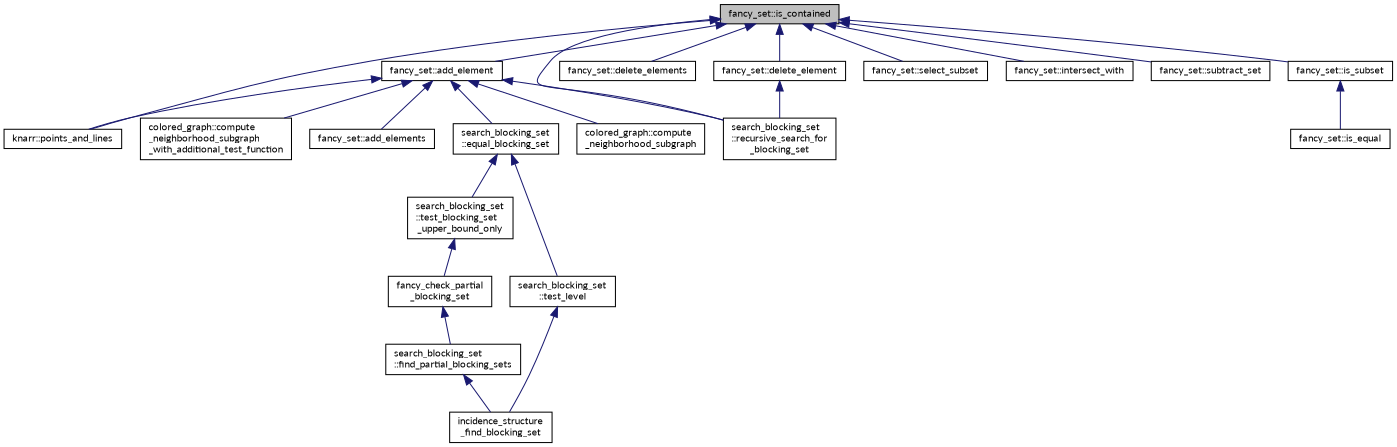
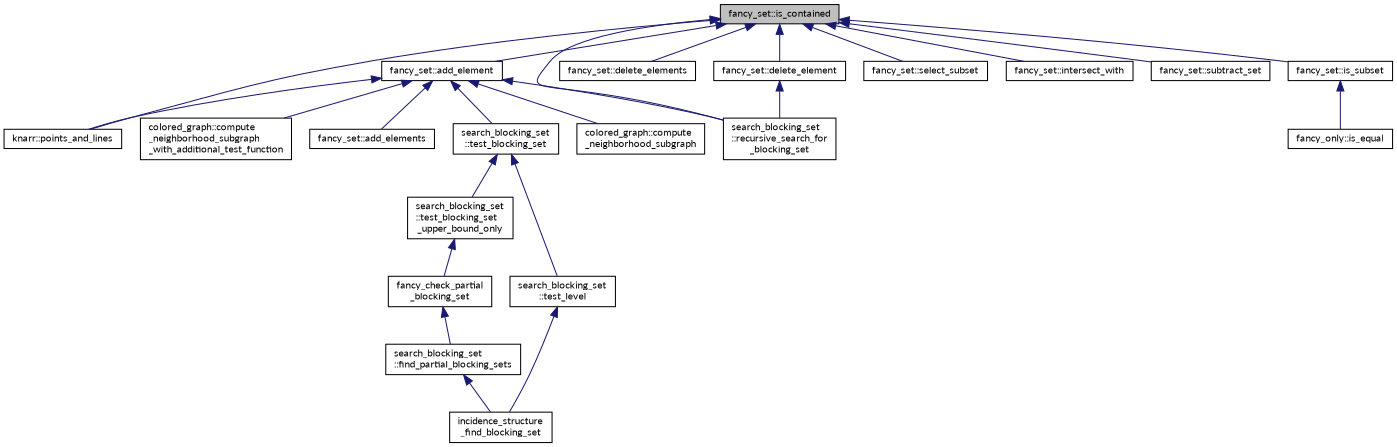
node "search_blocking_set ::equal_blocking_set": label "search_blocking_set ::equal_blocking_set" -> "search_blocking_set ::test_blocking_set"
node "fancy_set::is_equal": label "fancy_set::is_equal" -> "fancy_only::is_equal"
